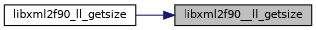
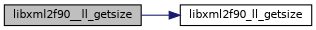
edge "libxml2f90_ll_getsize" -> "libxml2f90__ll_getsize": reversed
